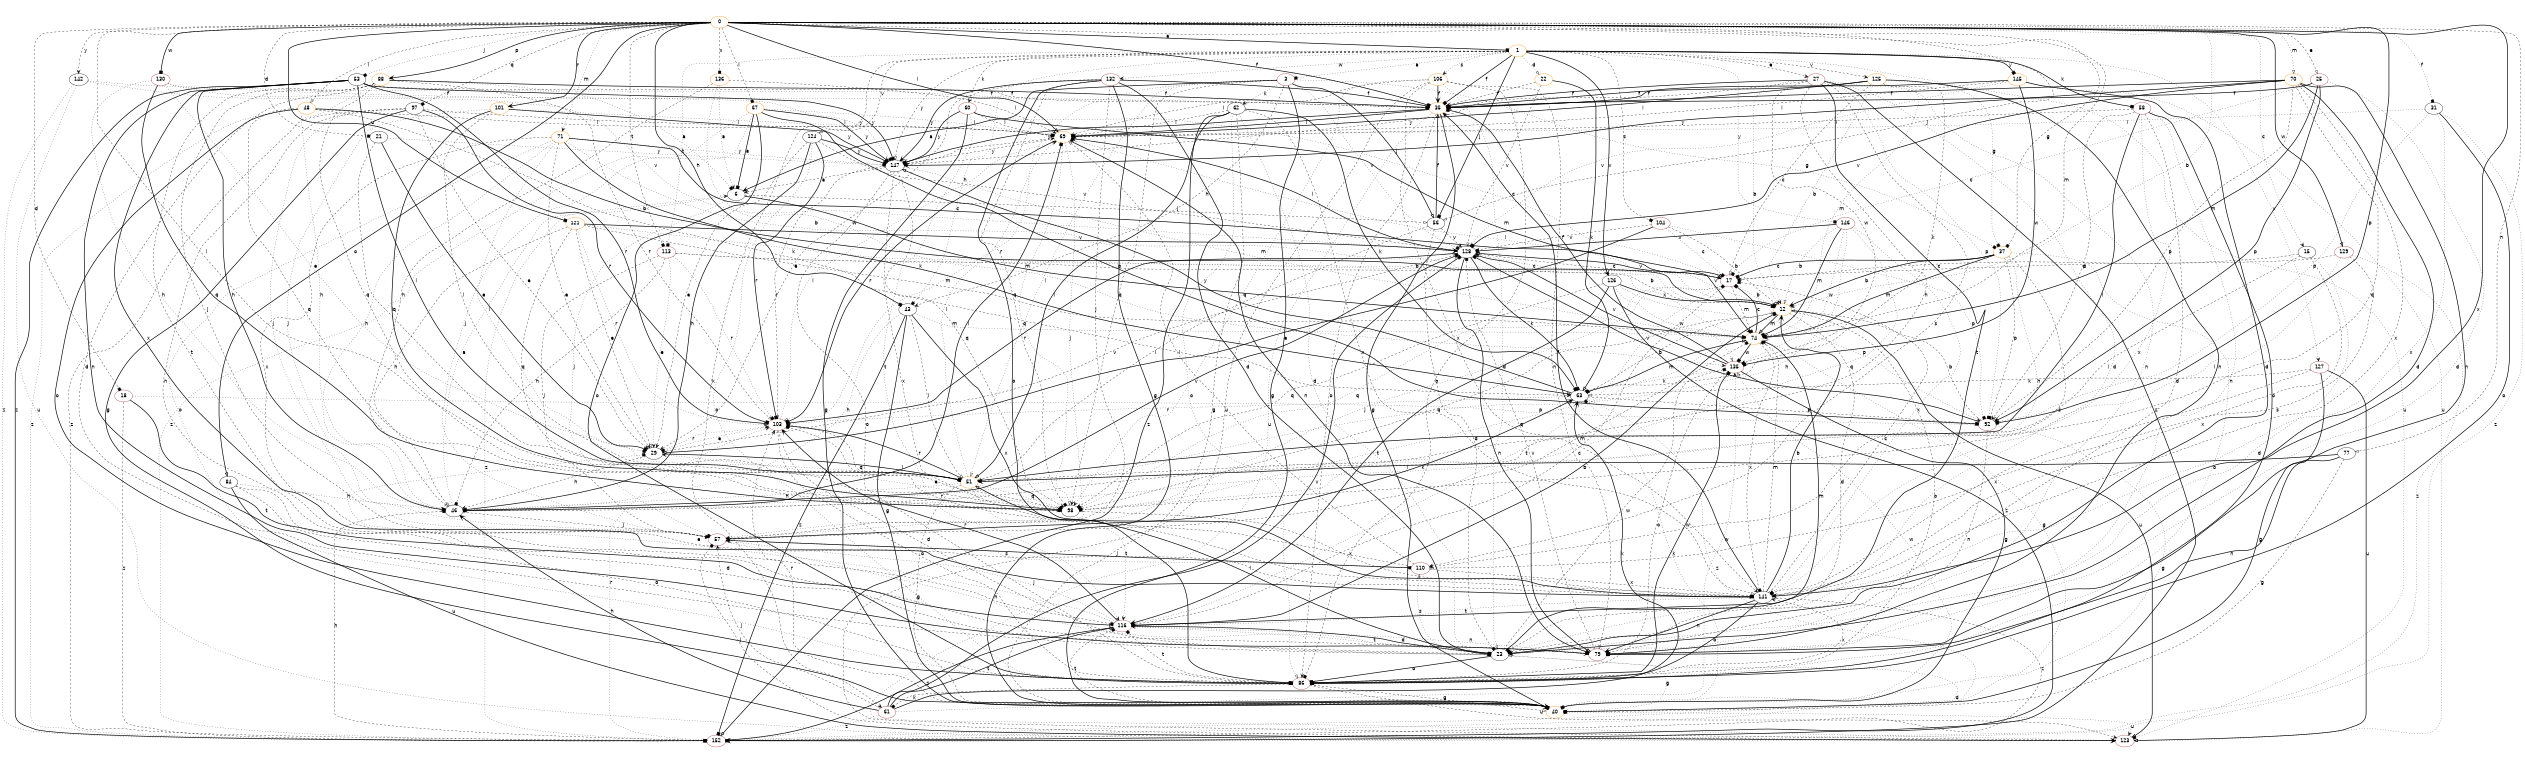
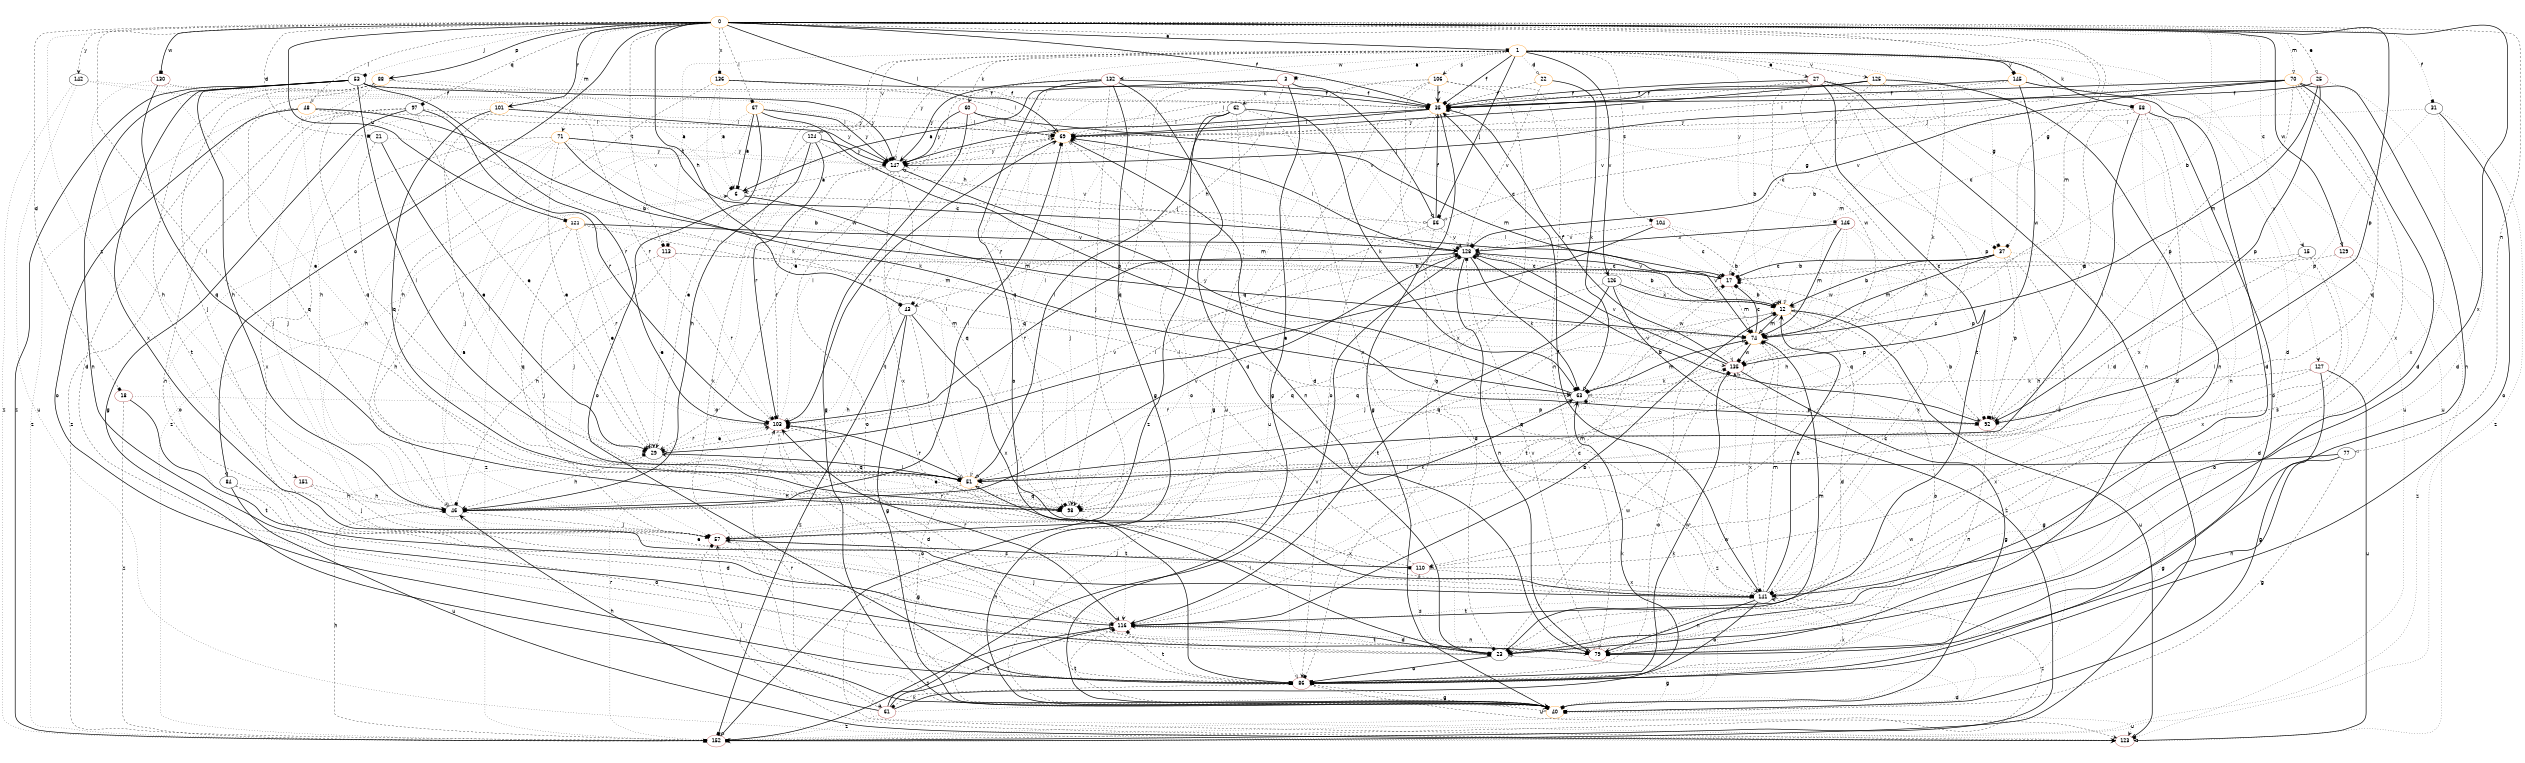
edge "88" -> "35": now "136" -> "35"
edge "106" -> "23": now "1" -> "23"
node "151": added
